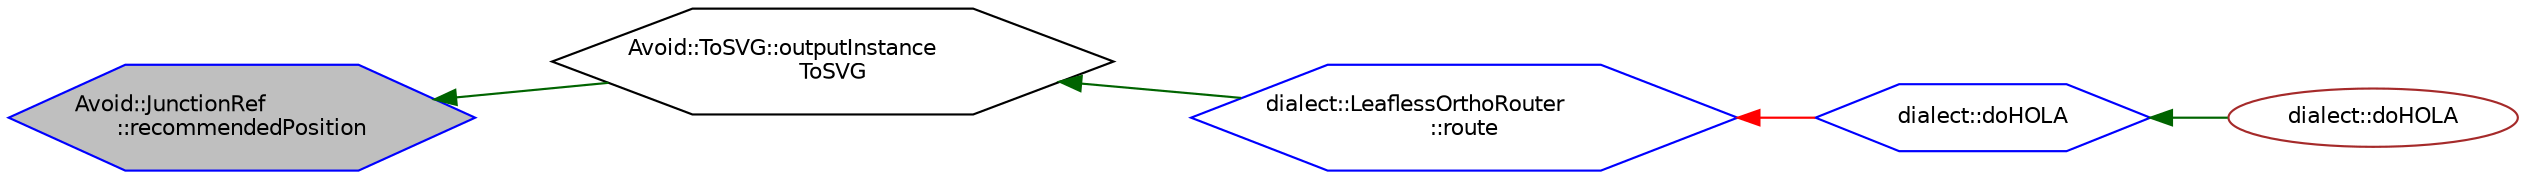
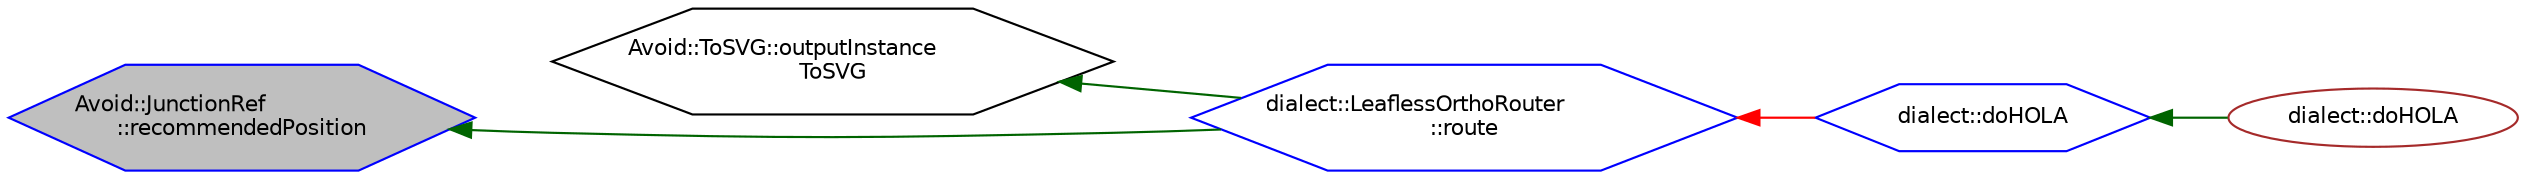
edge "Avoid::ToSVG::outputInstance ToSVG" -> "Avoid::JunctionRef ::recommendedPosition": now "dialect::LeaflessOrthoRouter ::route" -> "Avoid::JunctionRef ::recommendedPosition"
